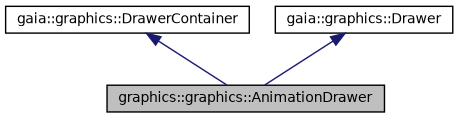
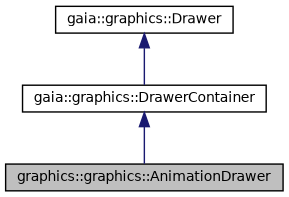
edge "graphics::graphics::AnimationDrawer" -> "gaia::graphics::Drawer": now "gaia::graphics::DrawerContainer" -> "gaia::graphics::Drawer"
